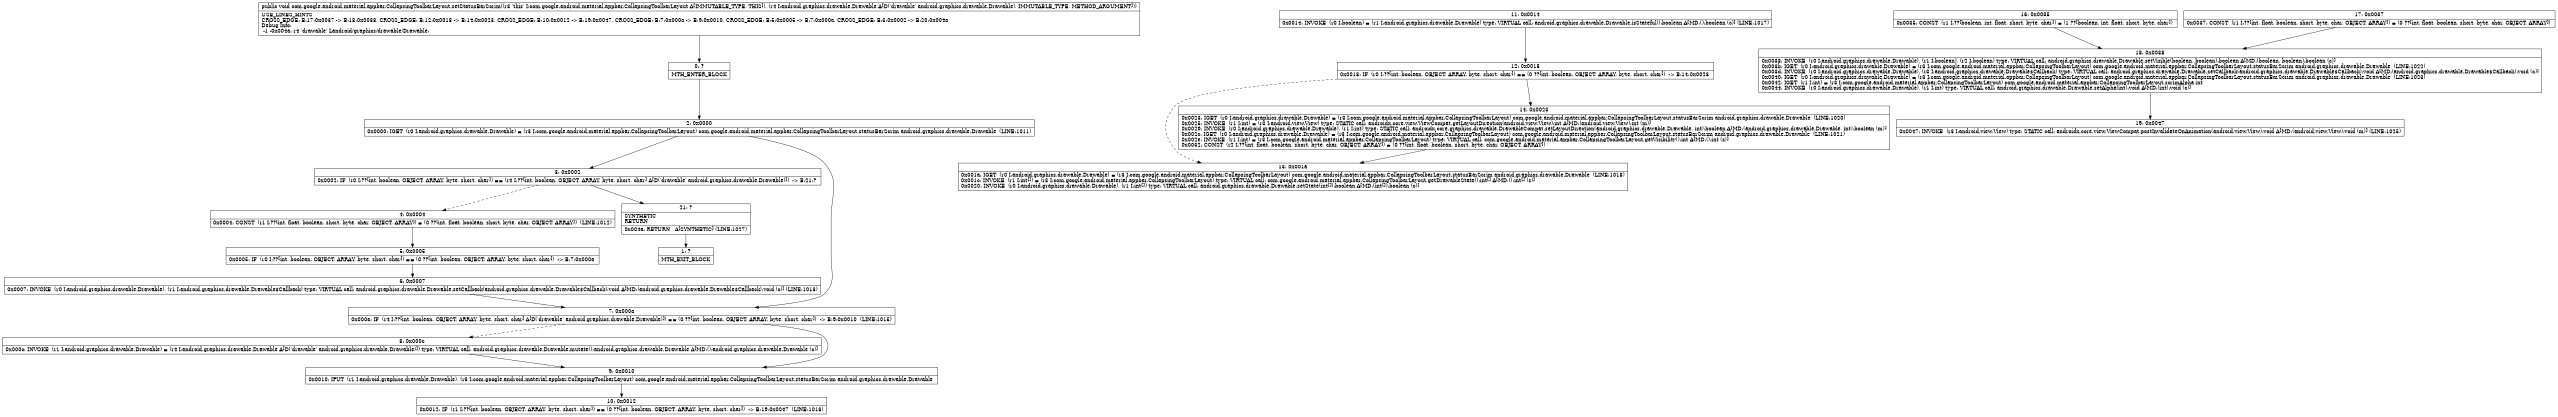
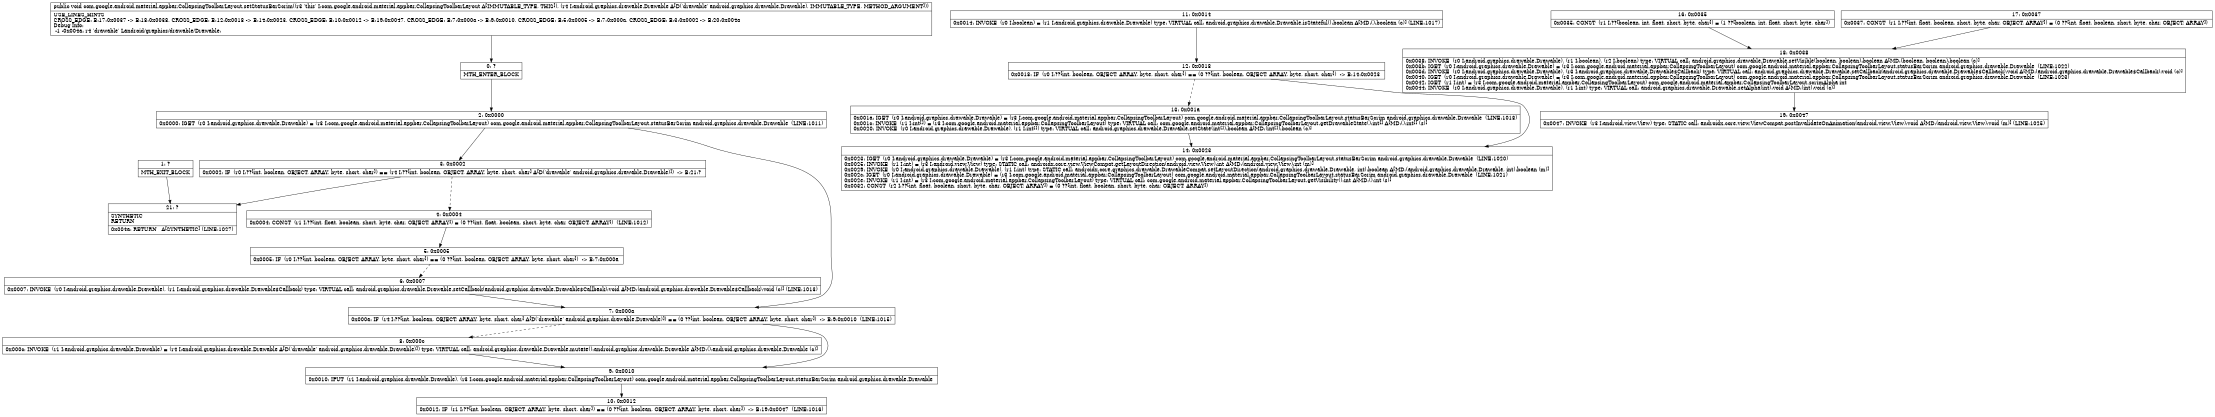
edge "14: 0x0023" -> "13: 0x001a": reversed
edge "21: ?" -> "1: ?": reversed
edge "5: 0x0005" -> "6: 0x0007": style solid -> dashed
